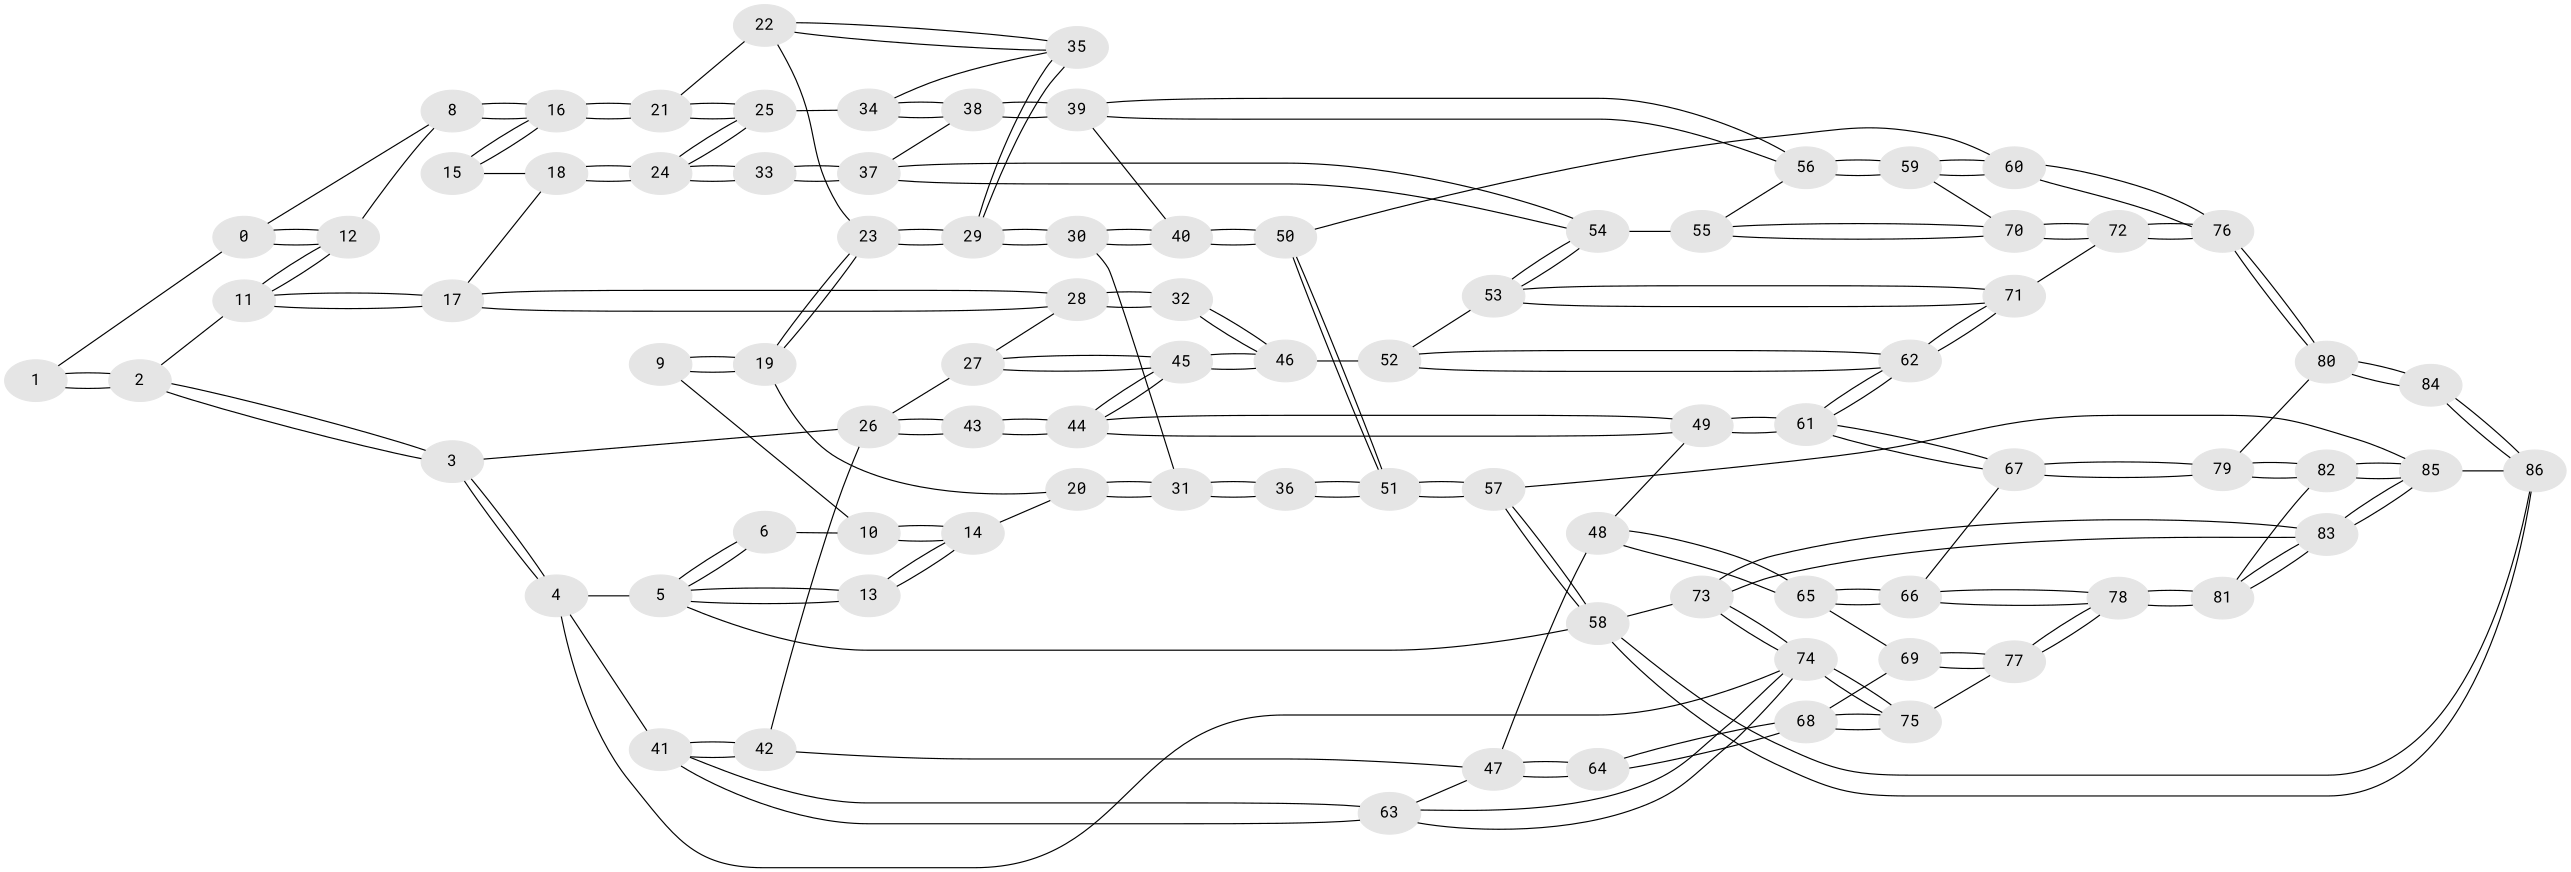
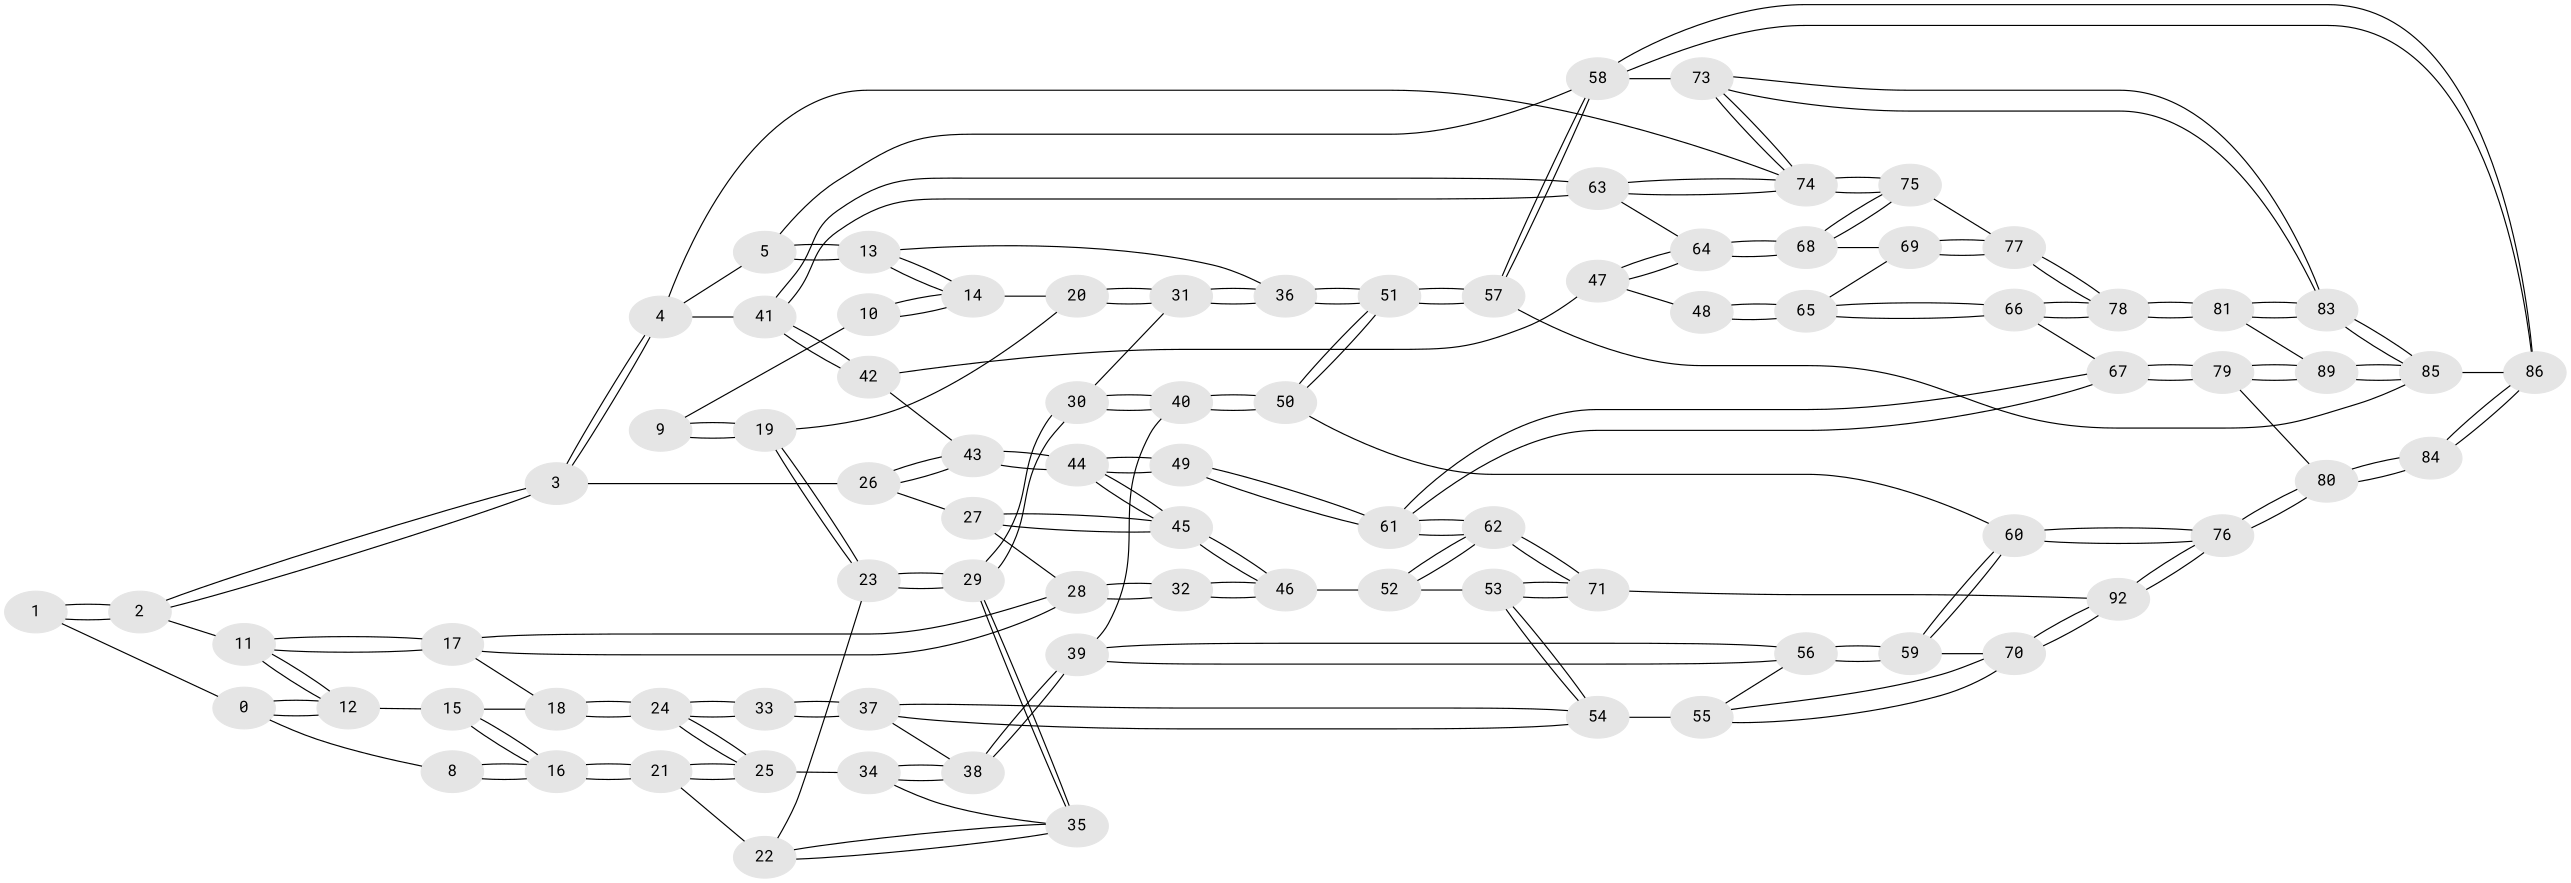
edge "8" -- "12": now "15" -- "12"
node "72": label "72" -> "92"
edge "13" -- "36": added
node "82": label "82" -> "89"
edge "49" -- "48": removed
node "6": removed
edge "26" -- "42": now "43" -- "42"
edge "47" -- "63": now "64" -- "63"
